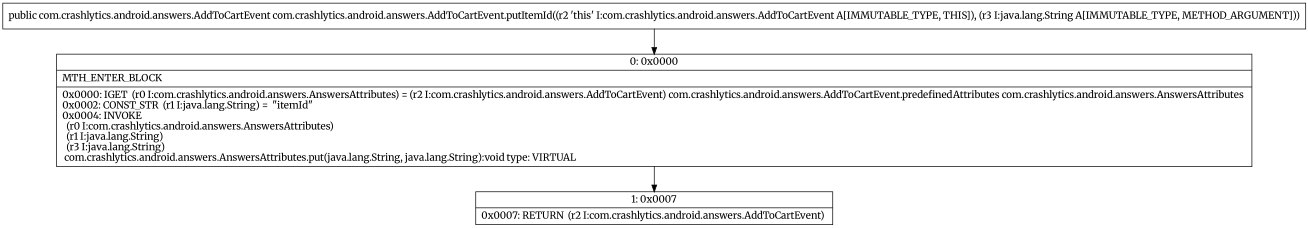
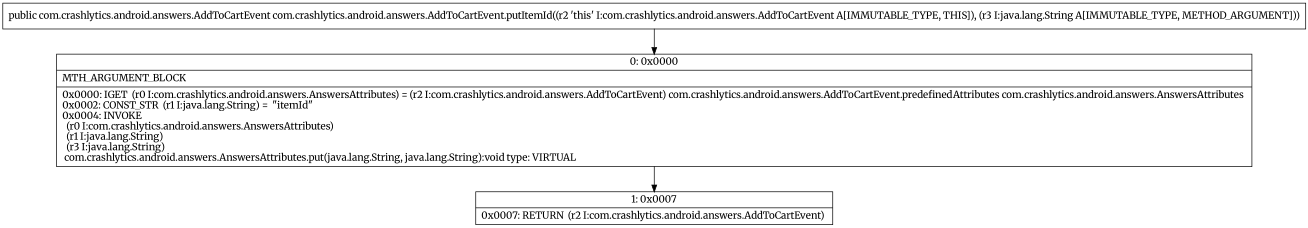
node "0: 0x0000": text "MTH_ENTER_BLOCK" -> "MTH_ARGUMENT_BLOCK"
